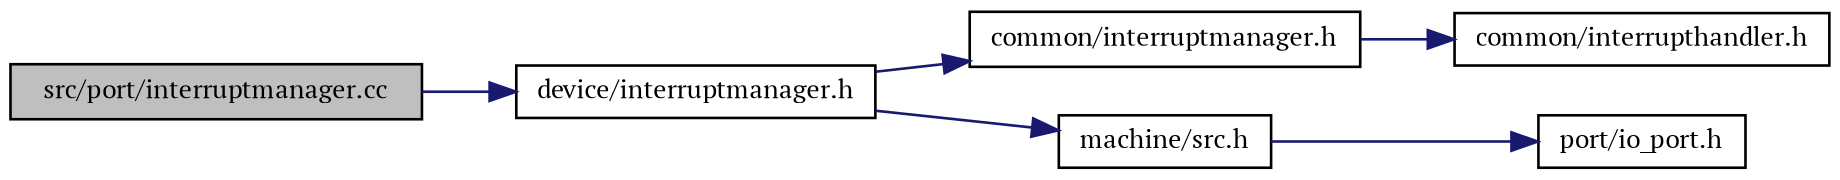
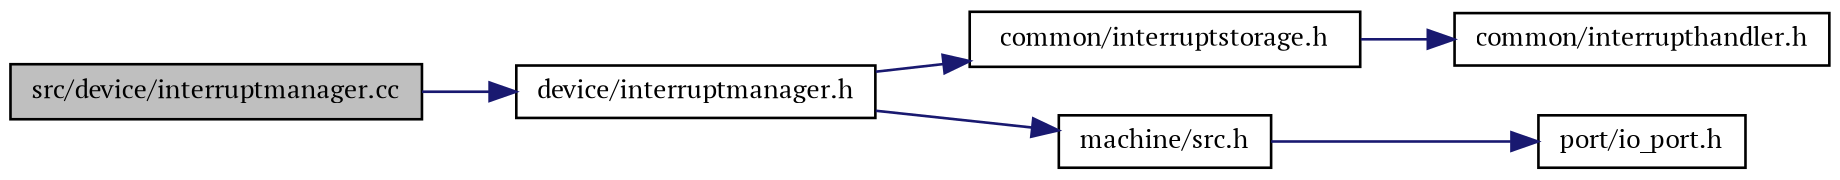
node "common/interruptmanager.h": label "common/interruptmanager.h" -> "common/interruptstorage.h"
node "src/port/interruptmanager.cc": label "src/port/interruptmanager.cc" -> "src/device/interruptmanager.cc"
